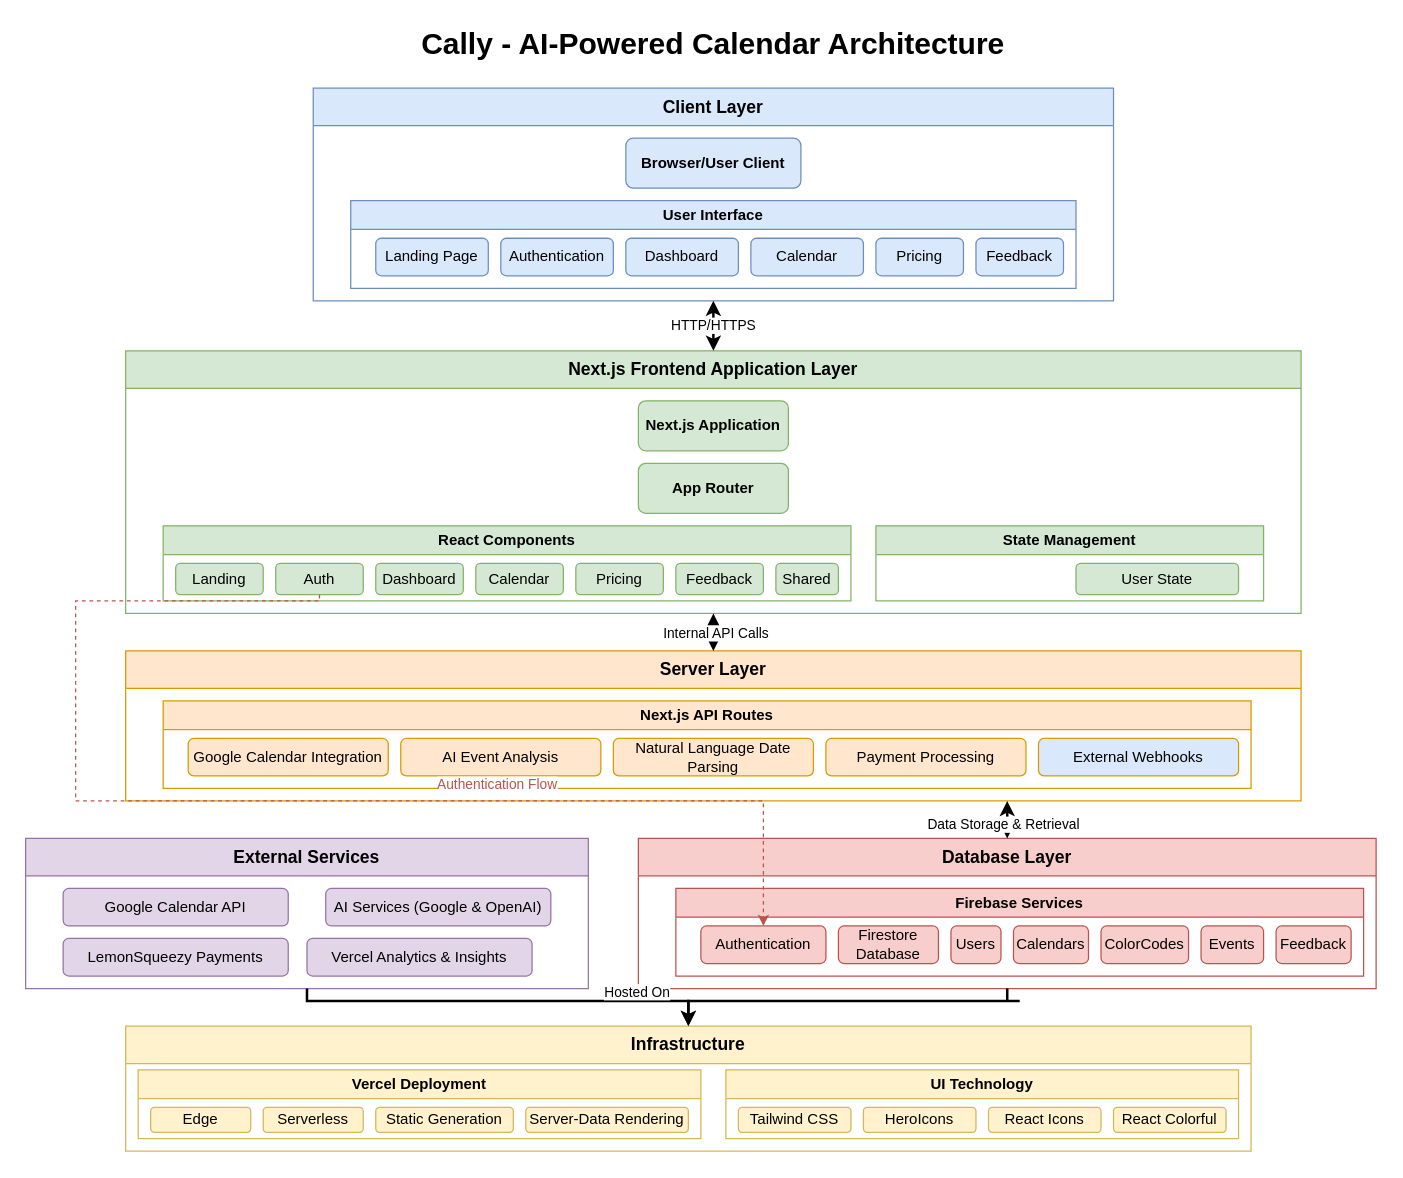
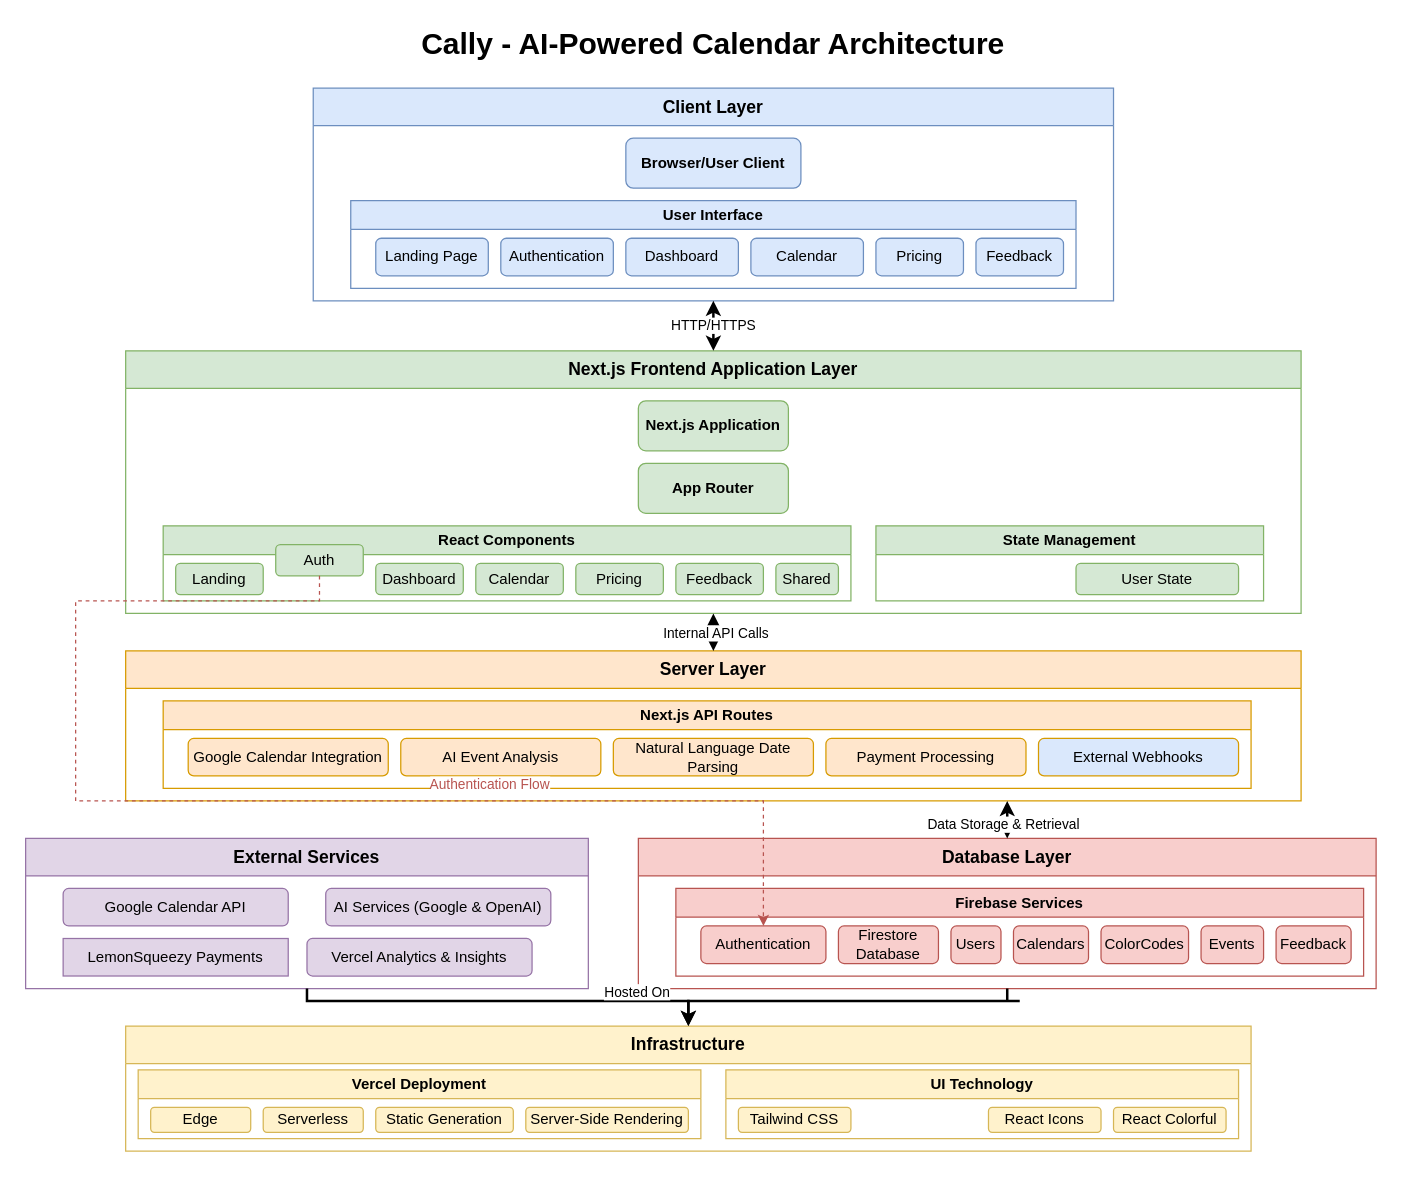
node "Auth": moved (319, 579) -> (319, 560)
node "LemonSqueezy Payments": shape rounded rectangle -> rectangle
node "Server-Data Rendering": label "Server-Data Rendering" -> "Server-Side Rendering"
node "HeroIcons": removed
